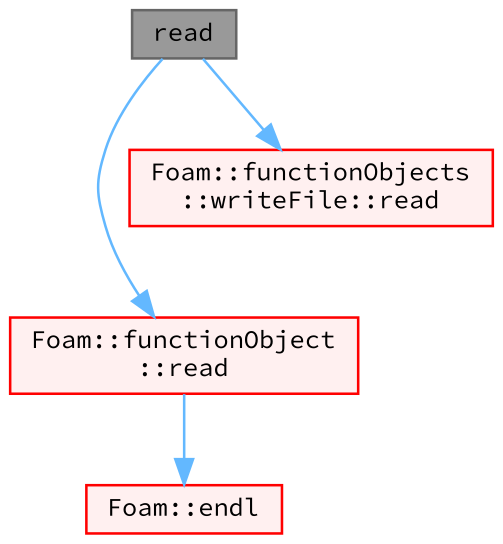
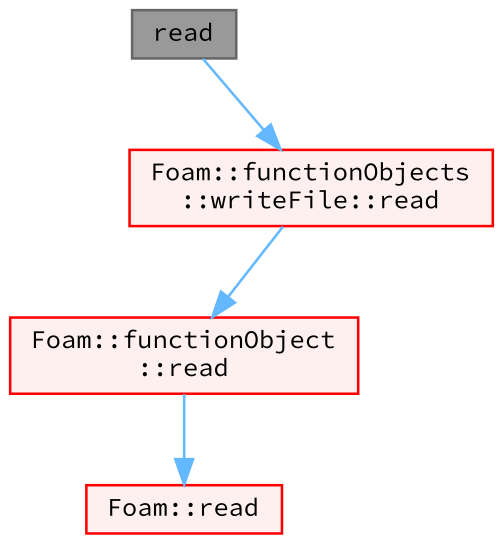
edge "read" -> "Foam::functionObject ::read": now "Foam::functionObjects ::writeFile::read" -> "Foam::functionObject ::read"
node "Foam::endl": label "Foam::endl" -> "Foam::read"
